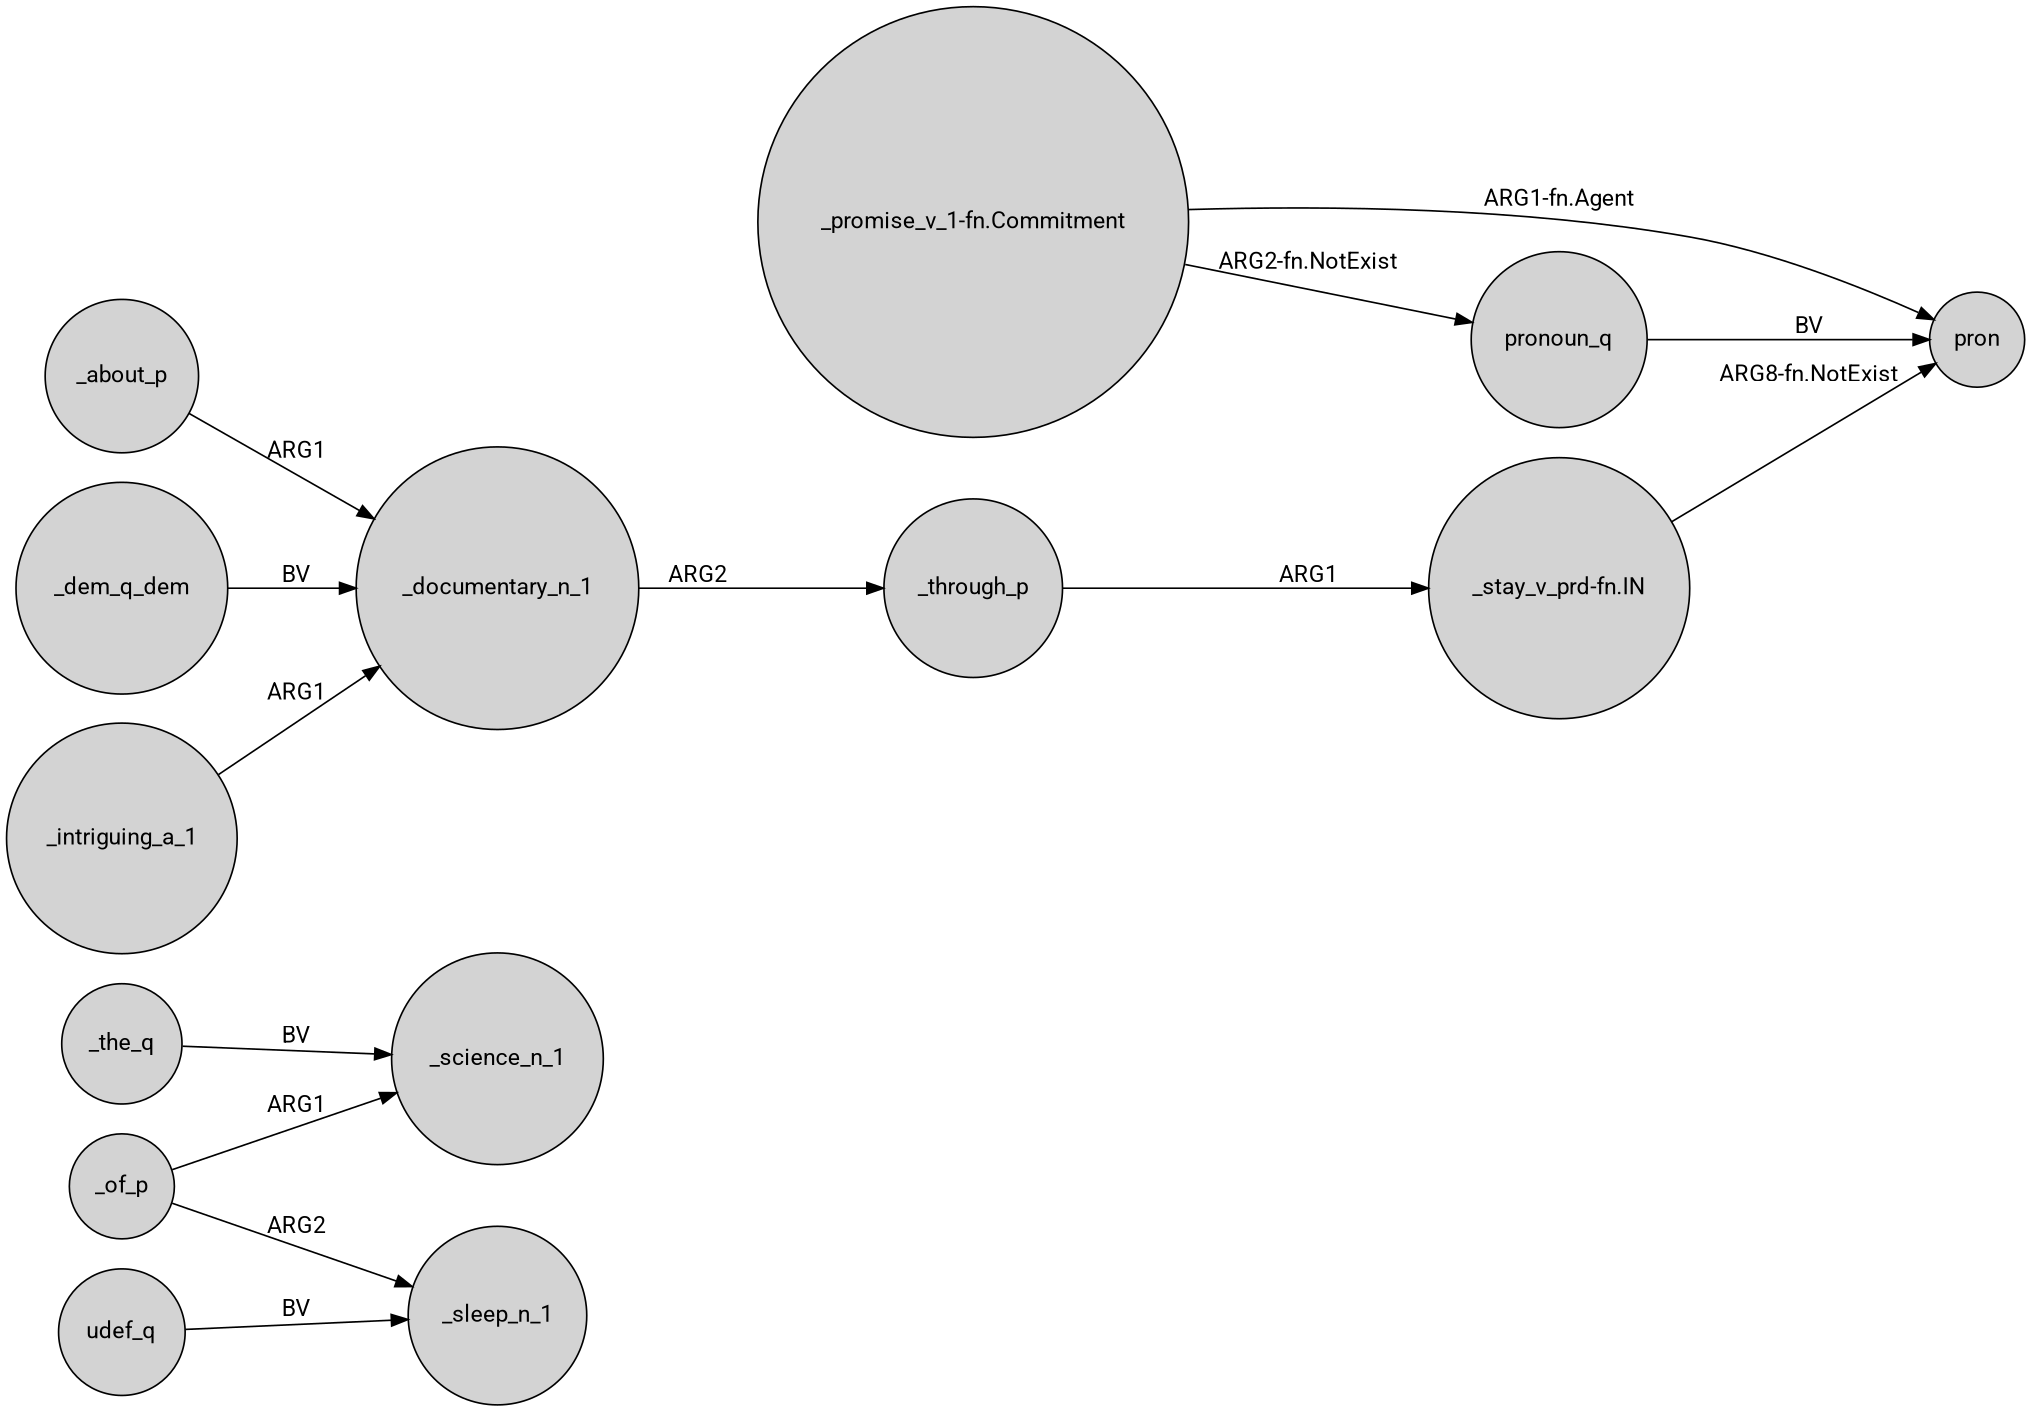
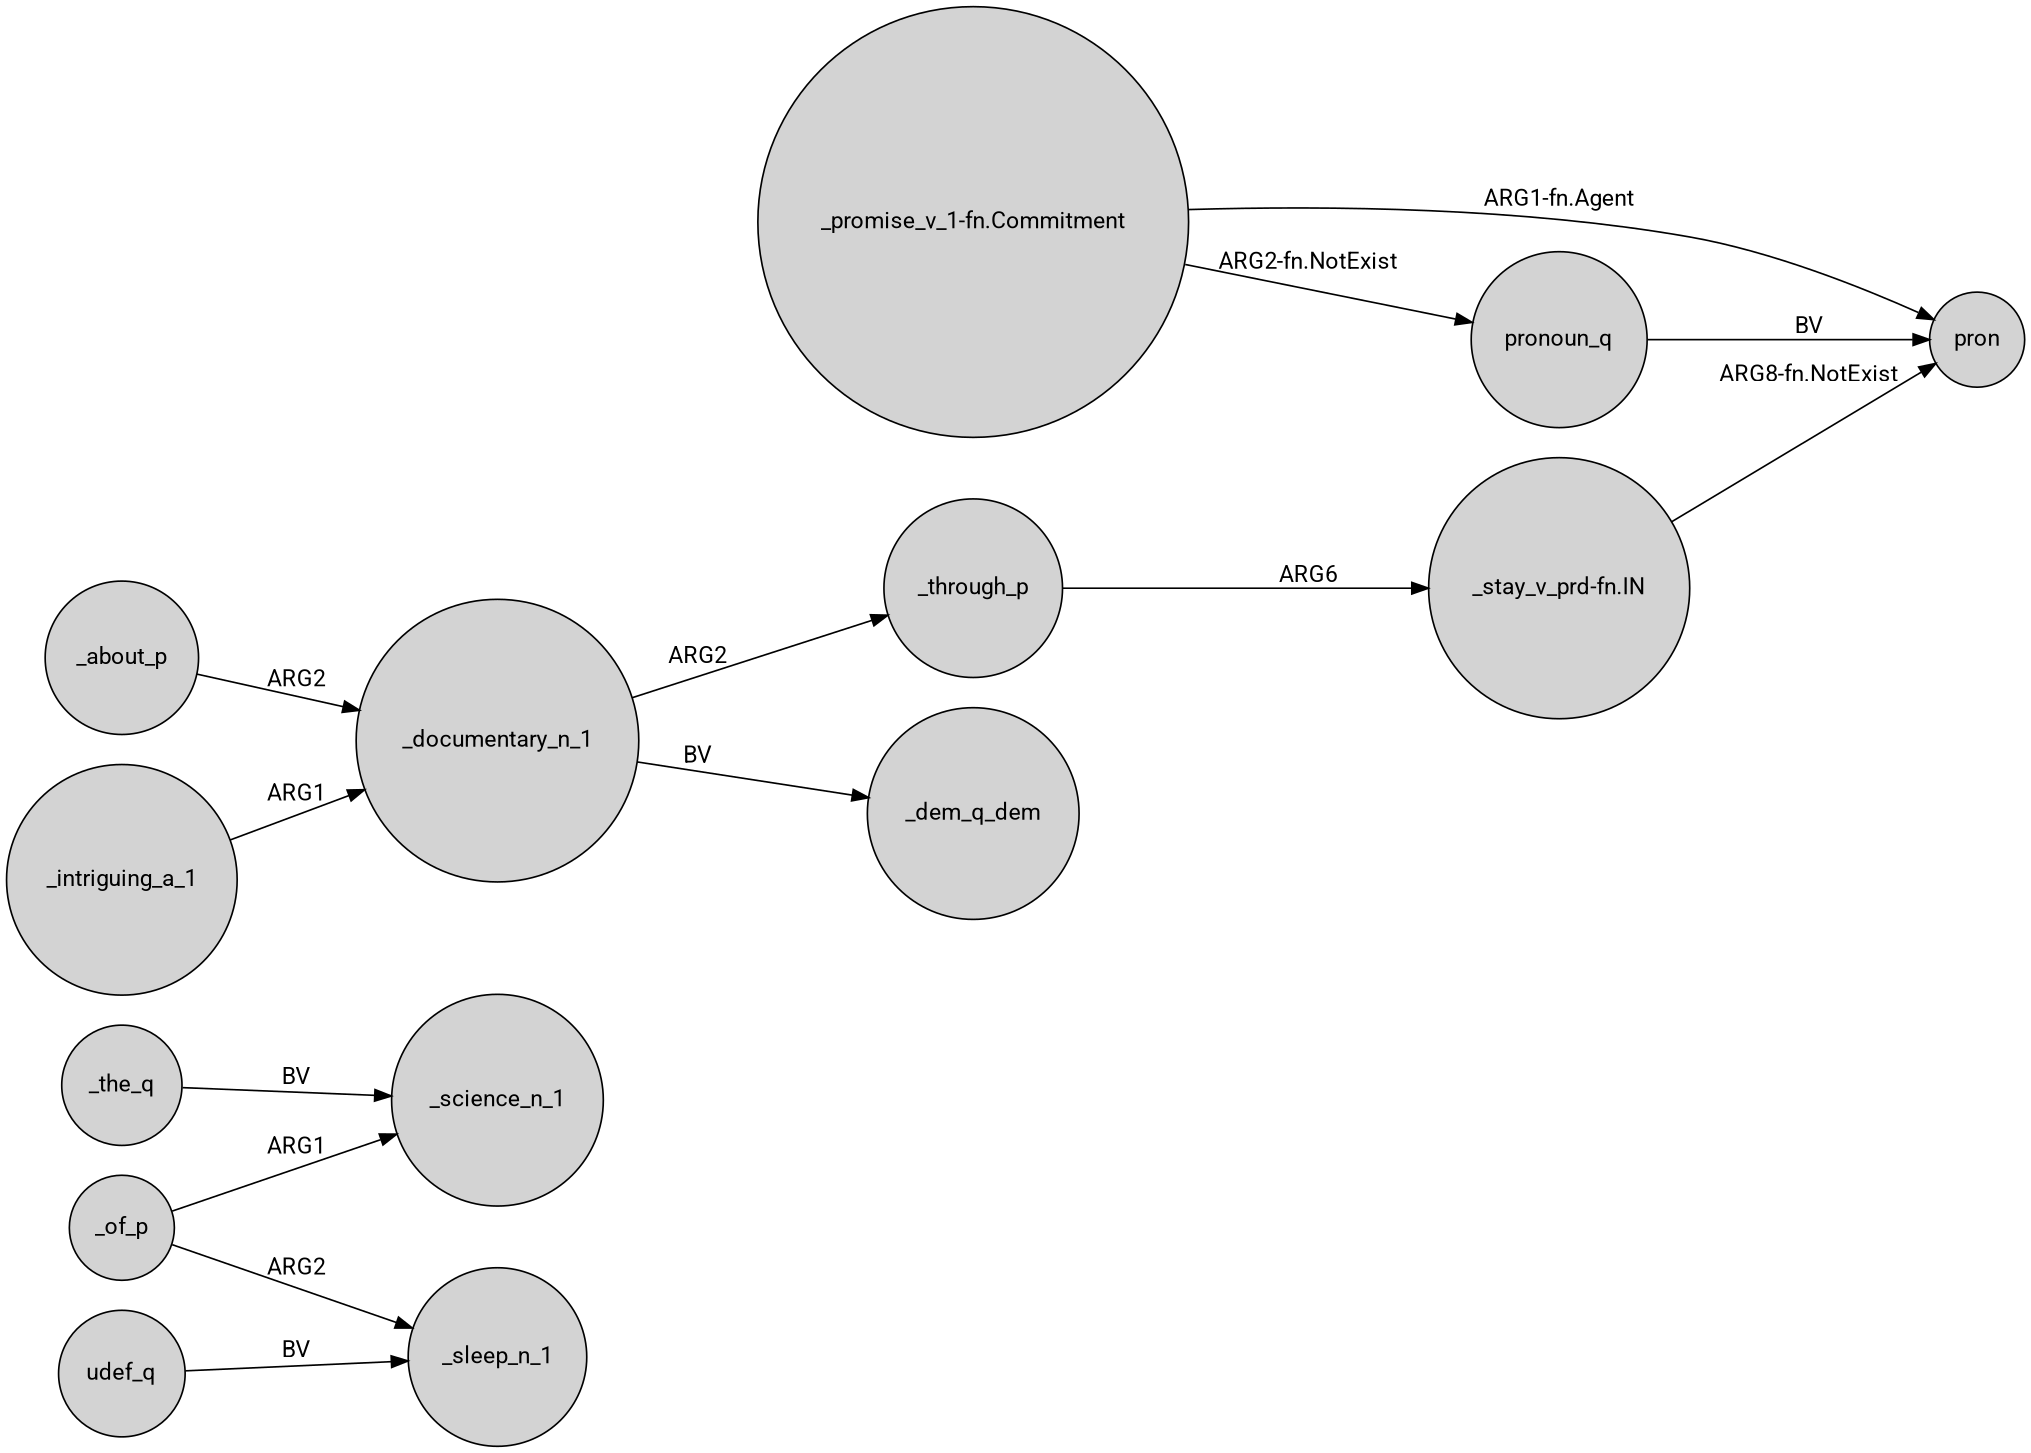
edge "_about_p" -> "_documentary_n_1": label "ARG1" -> "ARG2"
edge "_through_p" -> "_stay_v_prd-fn.IN": label "ARG1" -> "ARG6"
edge "_dem_q_dem" -> "_documentary_n_1": reversed
